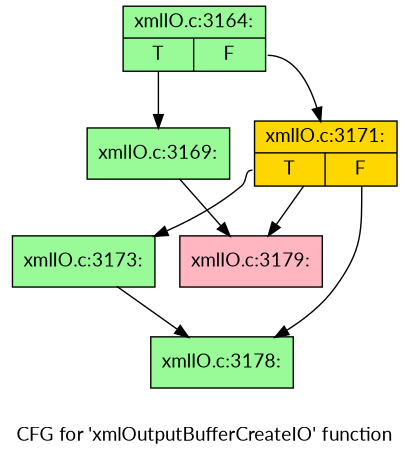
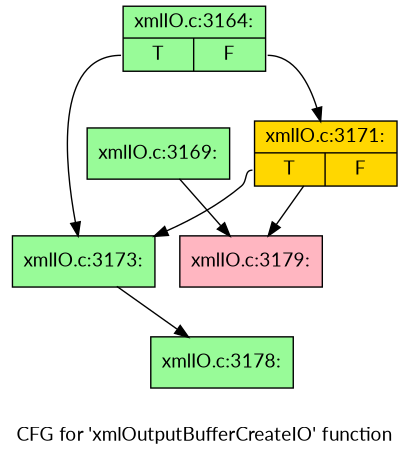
edge "xmlIO.c:3164:" -> "xmlIO.c:3169:": now "xmlIO.c:3164:" -> "xmlIO.c:3173:"
edge "xmlIO.c:3171:" -> "xmlIO.c:3178:": removed
